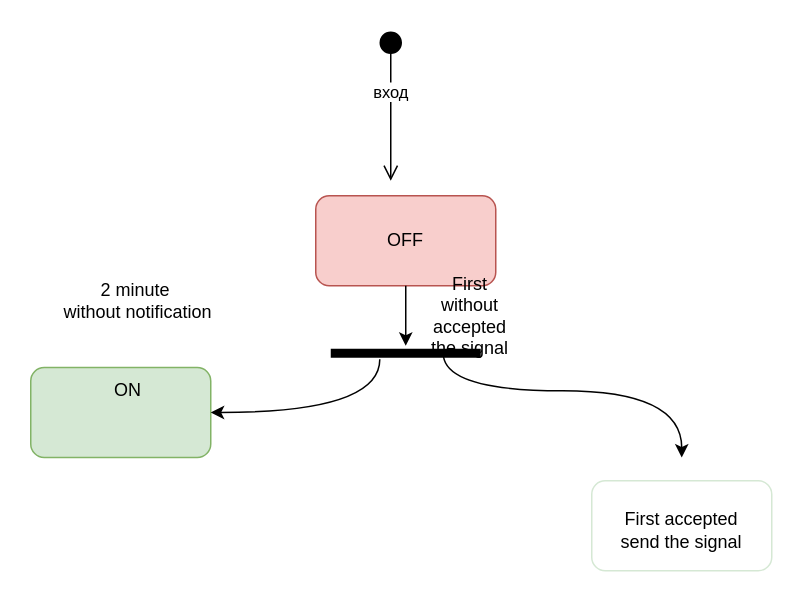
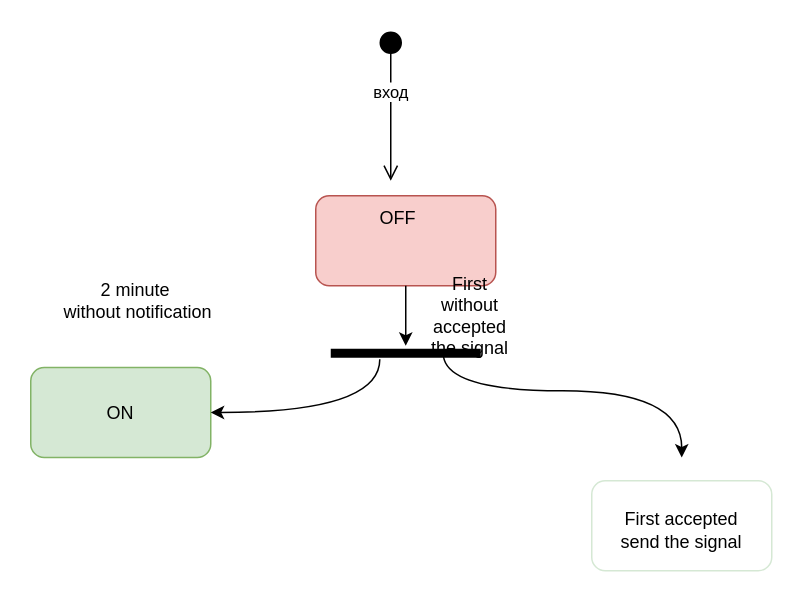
node "OFF": moved (406, 241) -> (398, 218)
node "ON": moved (128, 390) -> (121, 413)
